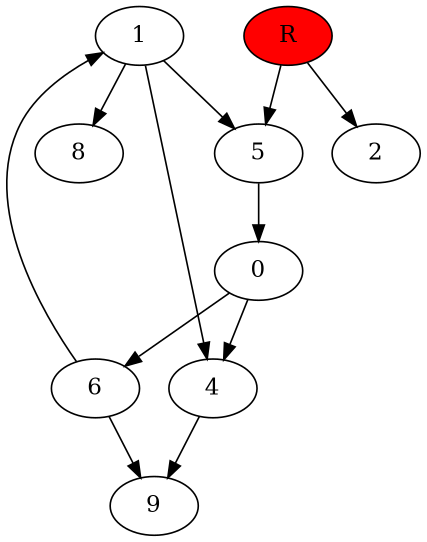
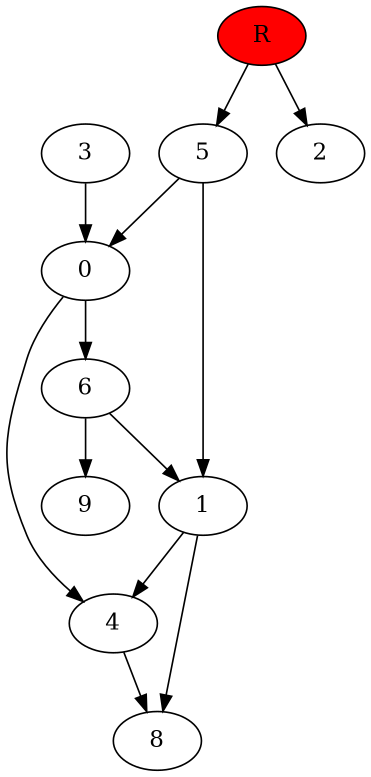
edge "1" -> "5": reversed
node "3": added
edge "4" -> "9": now "4" -> "8"
